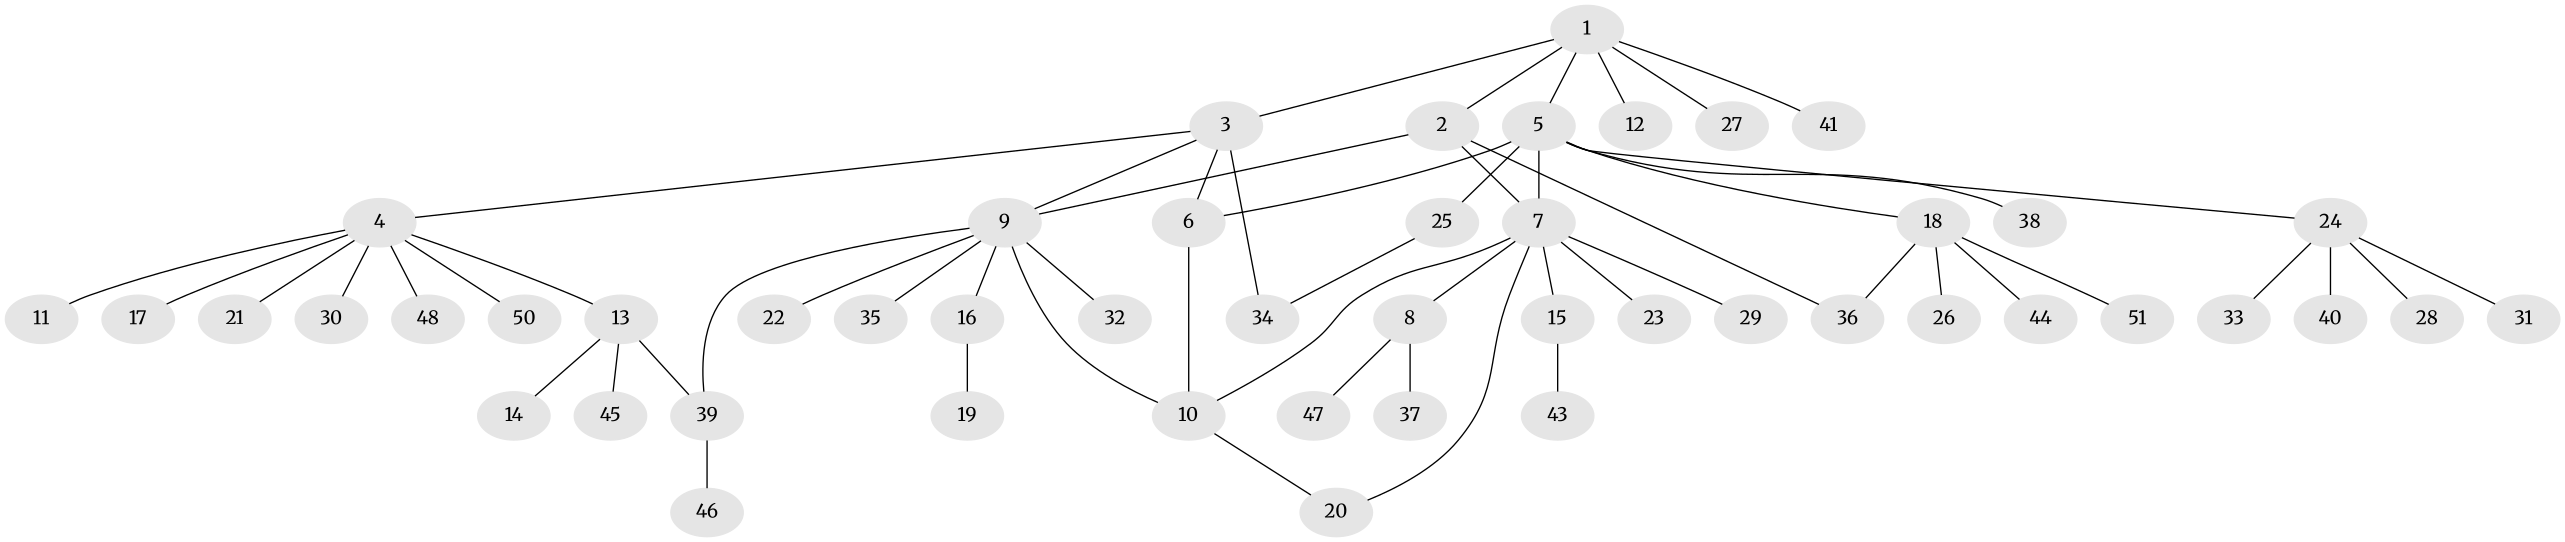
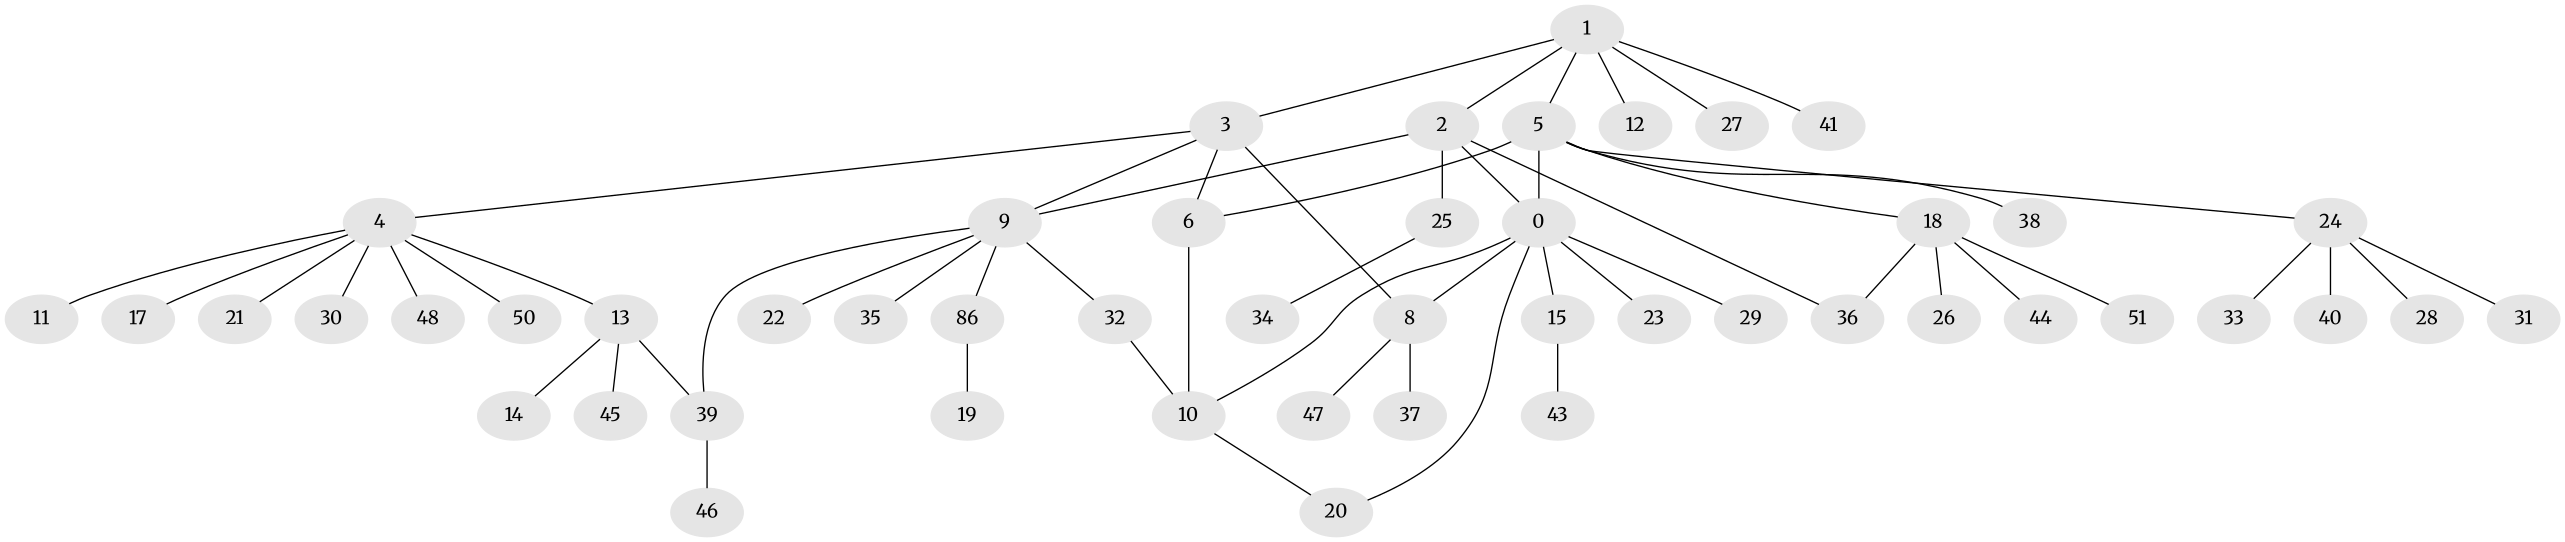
edge "5" -- "25": now "2" -- "25"
edge "3" -- "34": now "3" -- "8"
node "7": label "7" -> "0"
node "16": label "16" -> "86"
edge "9" -- "10": now "32" -- "10"
